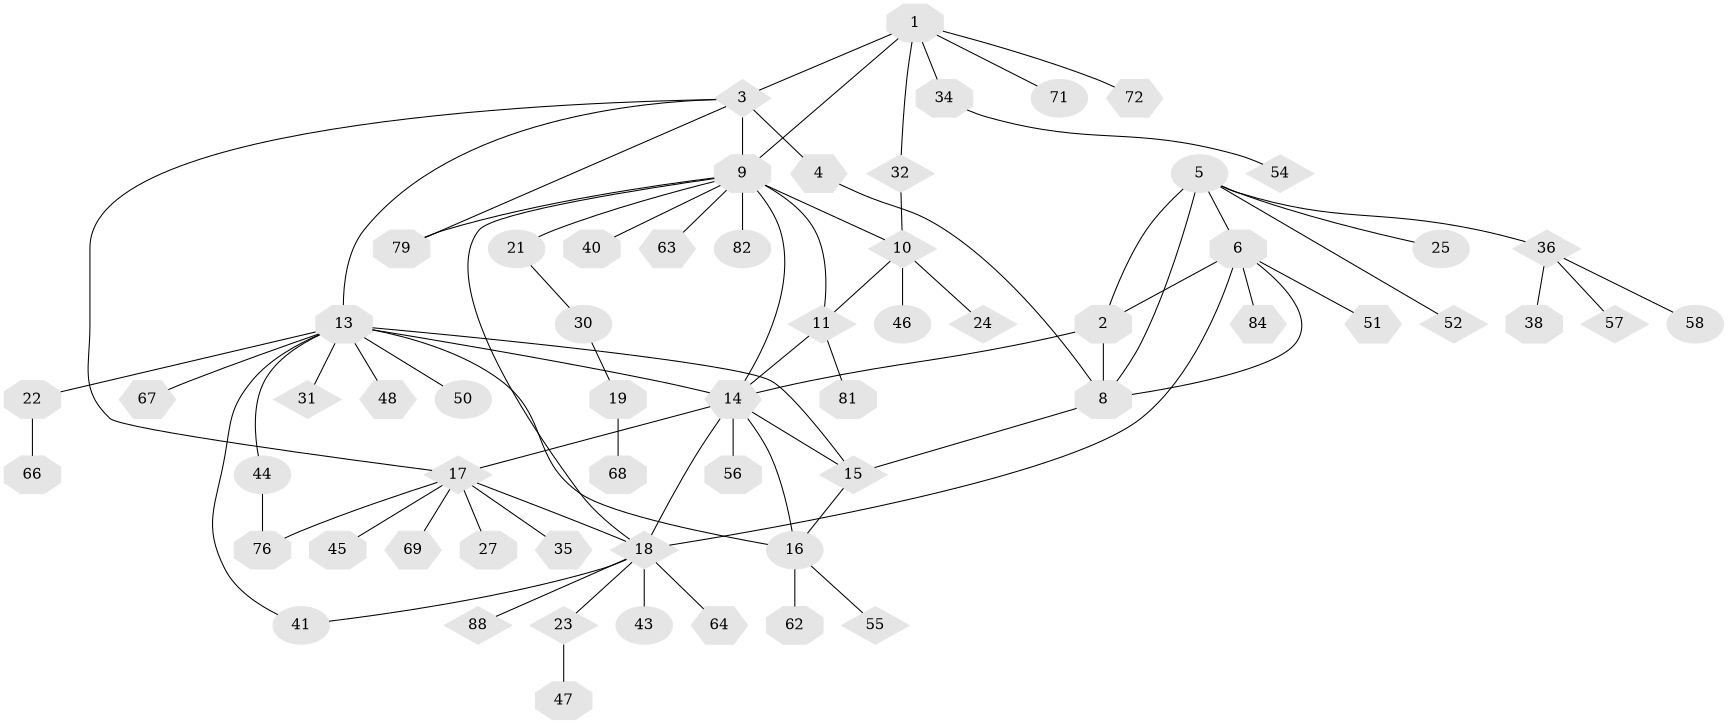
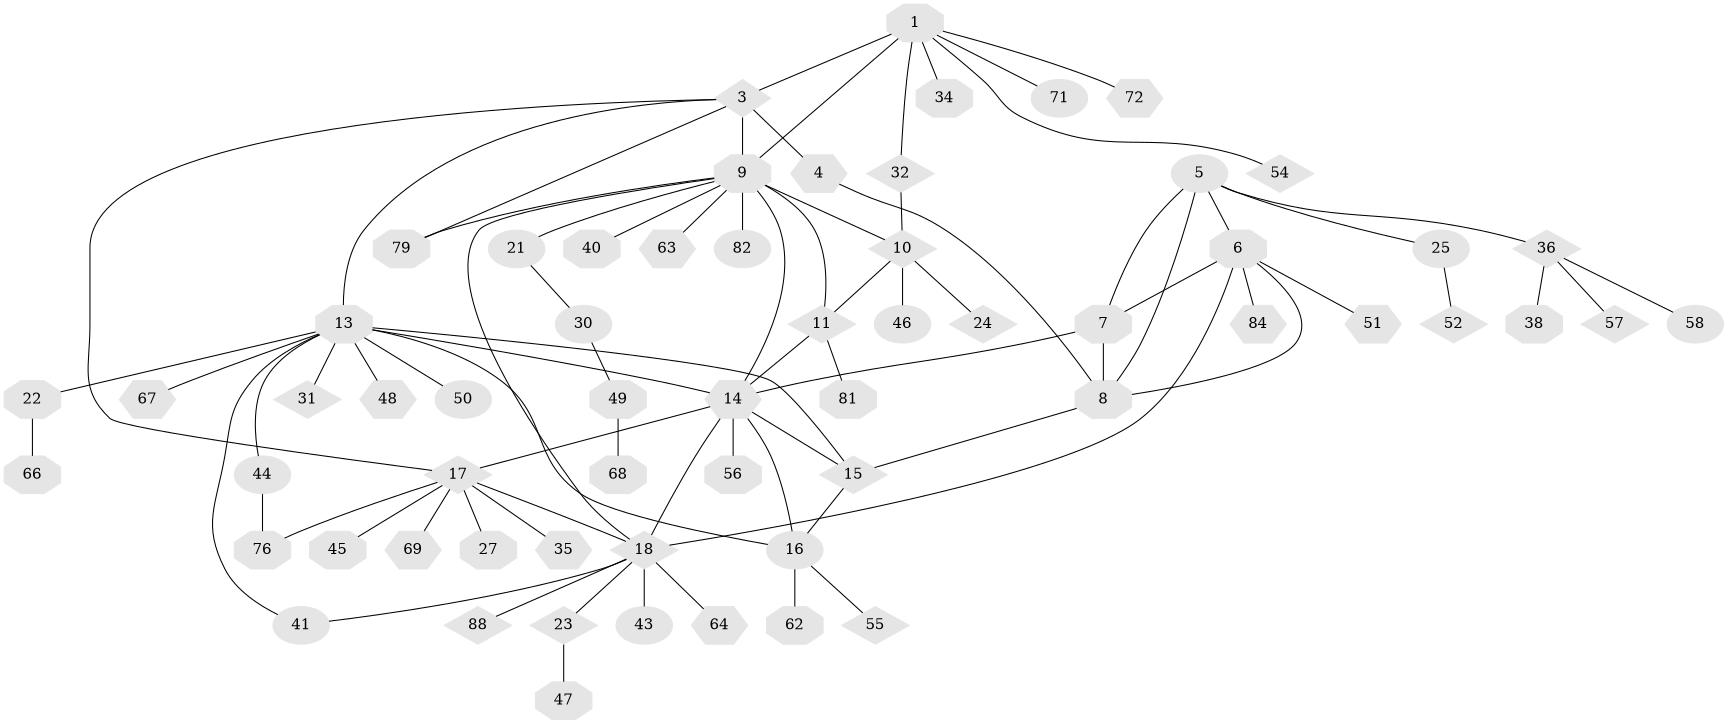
edge "34" -- "54": now "1" -- "54"
edge "5" -- "52": now "25" -- "52"
node "2": label "2" -> "7"
node "19": label "19" -> "49"
